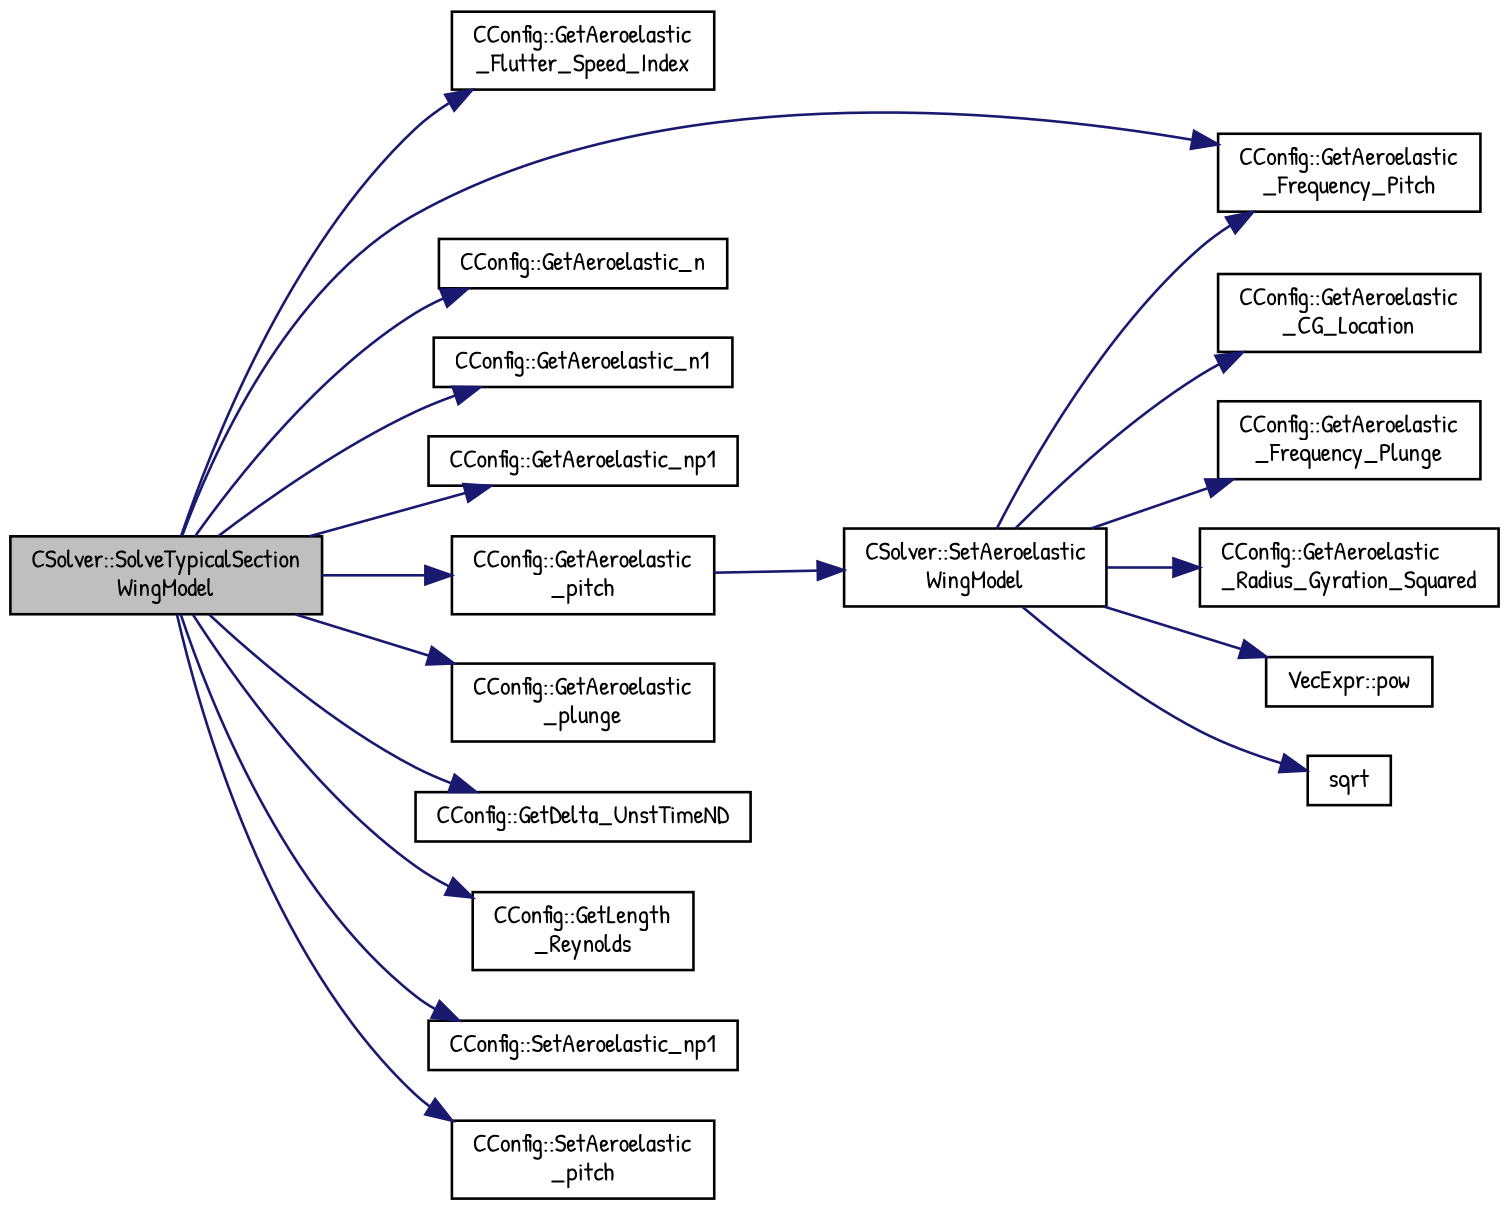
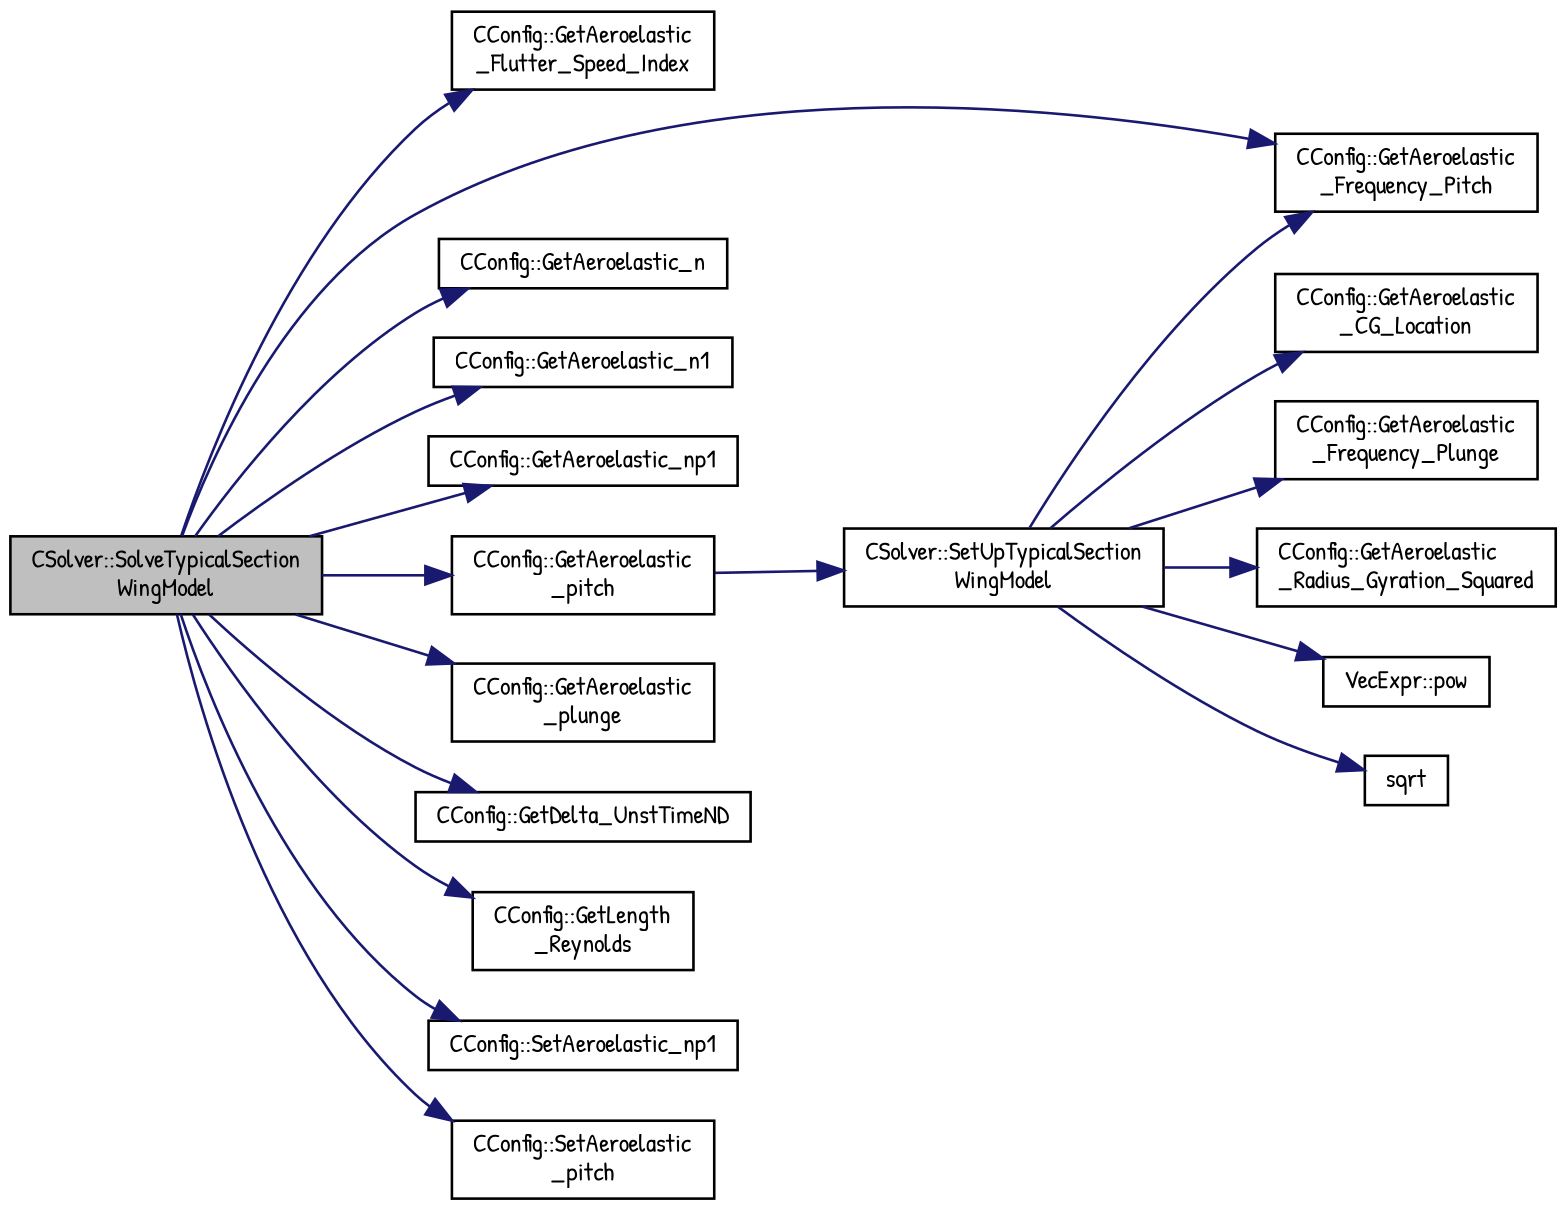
node "CSolver::SetAeroelastic WingModel": label "CSolver::SetAeroelastic WingModel" -> "CSolver::SetUpTypicalSection WingModel"
